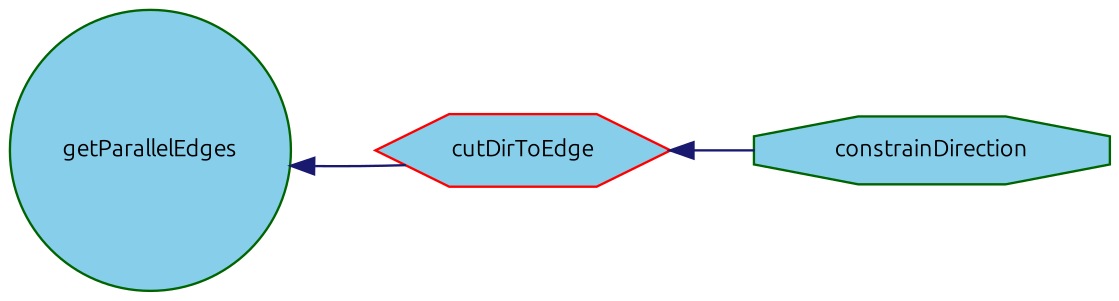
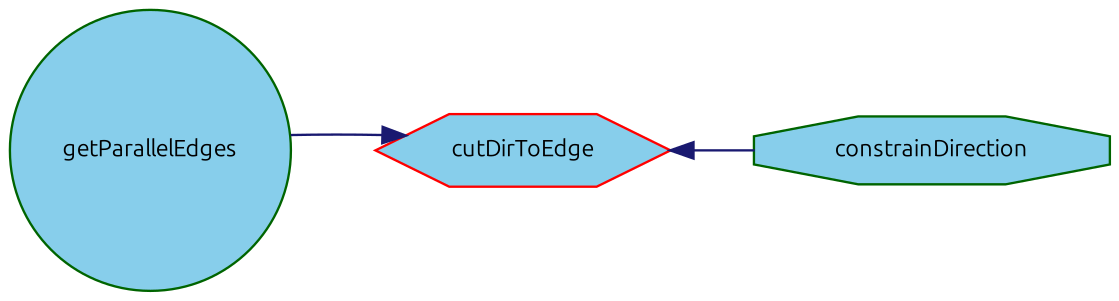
edge "cutDirToEdge" -> "getParallelEdges": reversed
